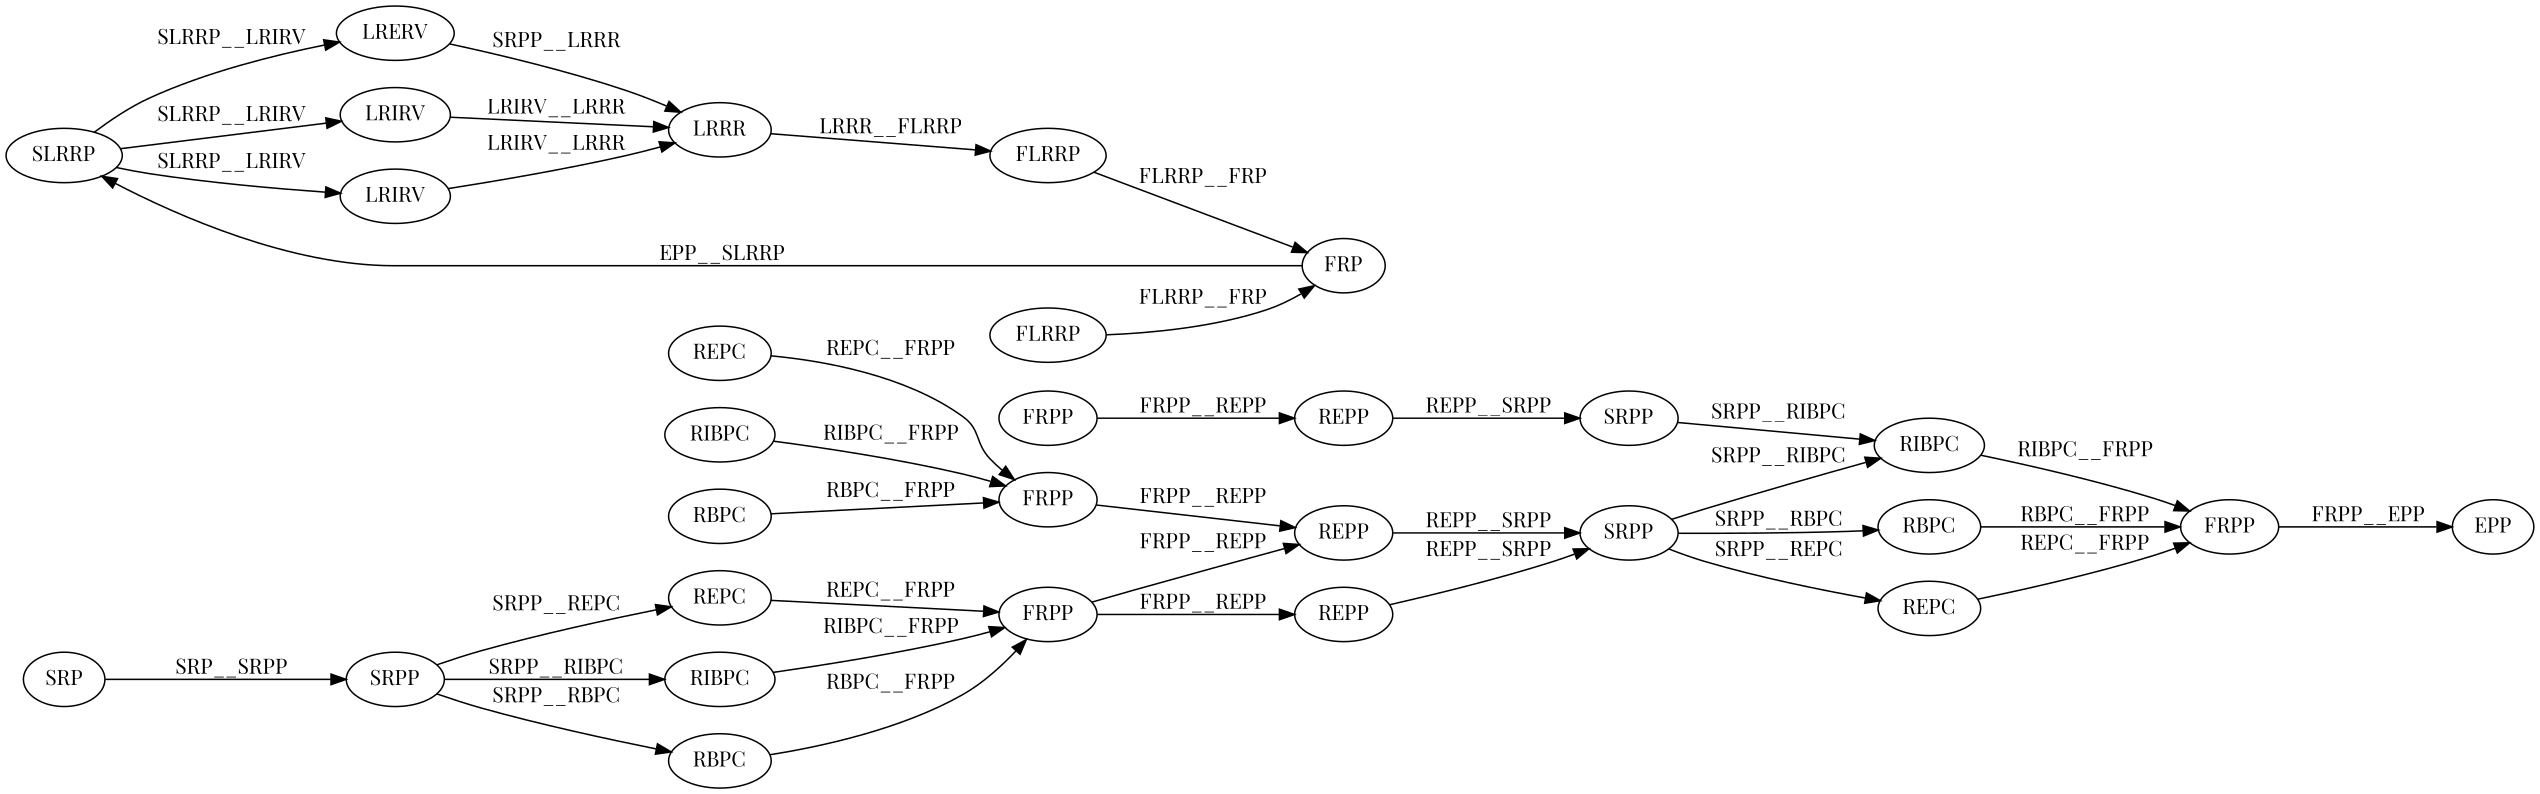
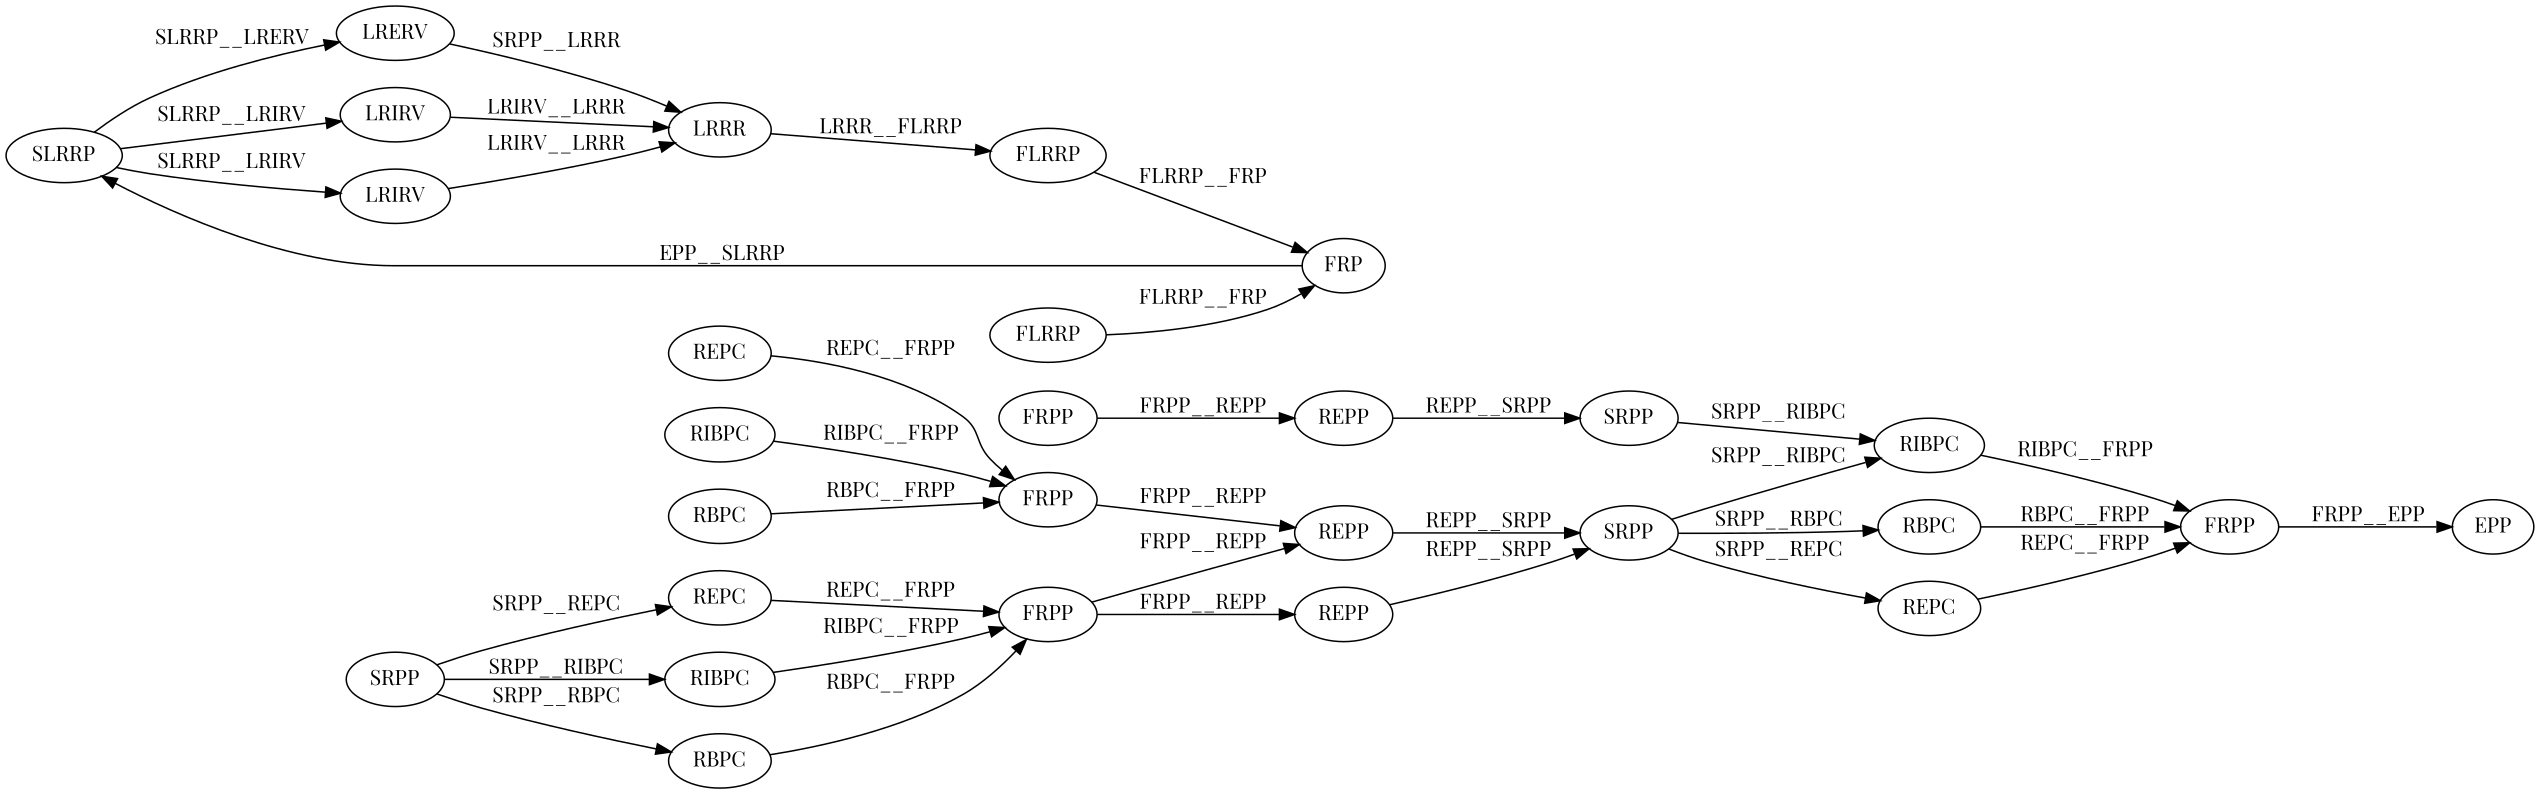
edge "SLRRP" -> "LRERV": label " SLRRP__LRIRV" -> " SLRRP__LRERV"
node "SRP": removed
